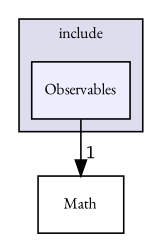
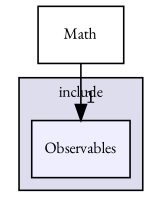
edge "Observables" -> "Math": reversed
